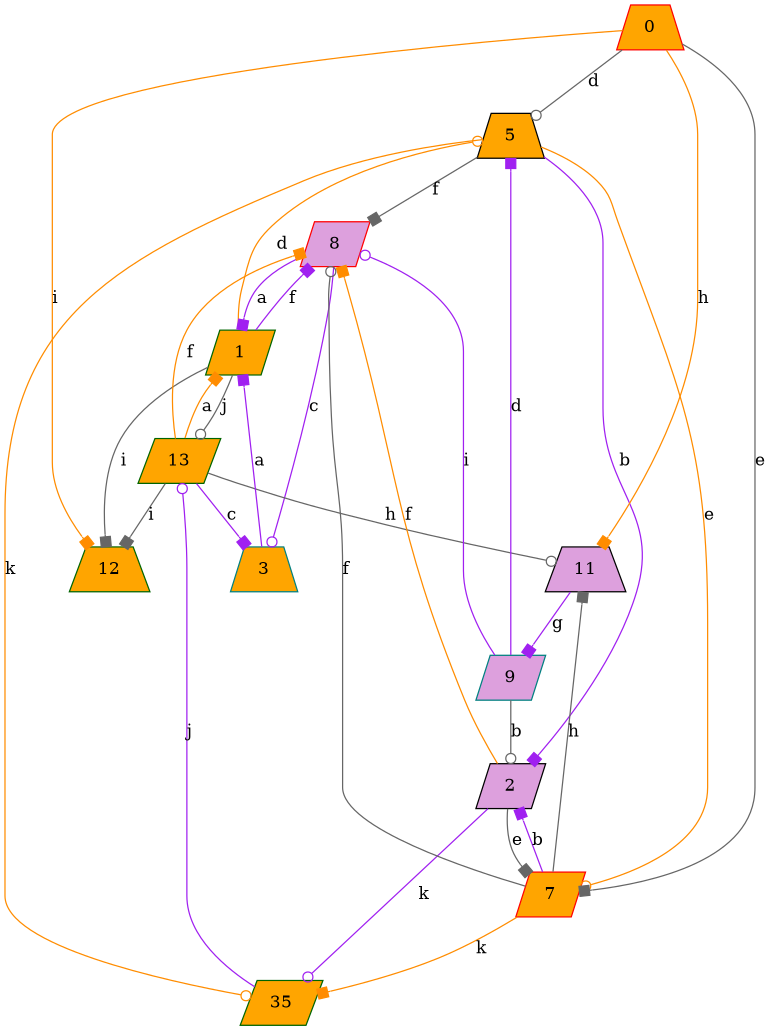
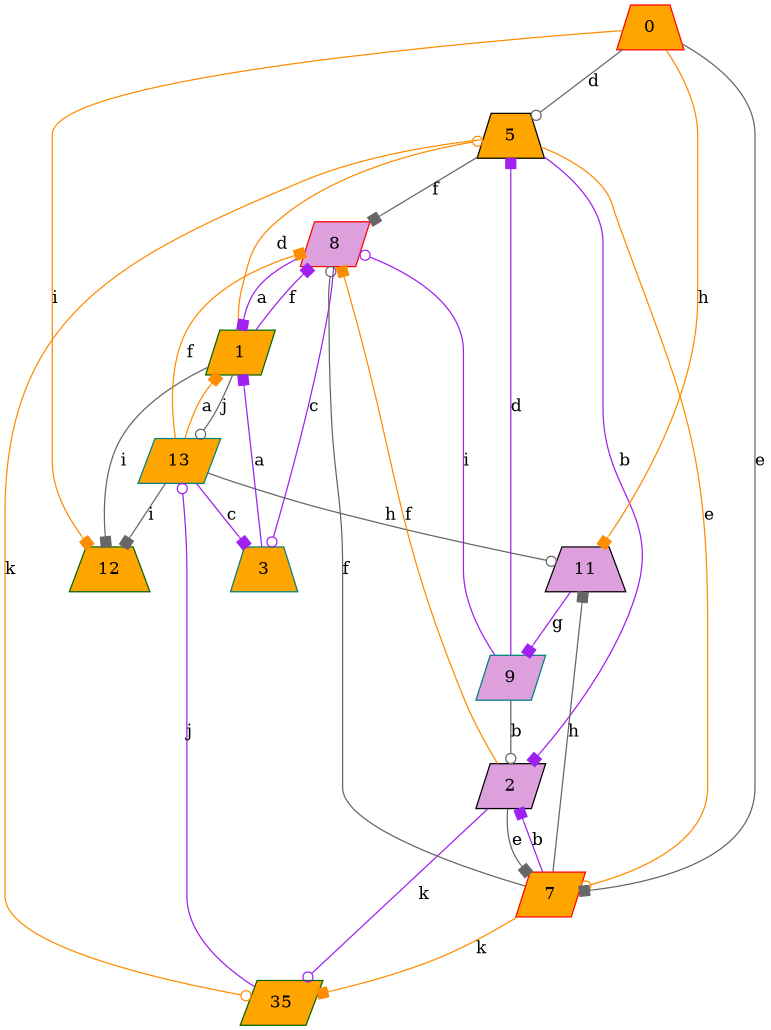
node "13": color darkgreen -> teal
